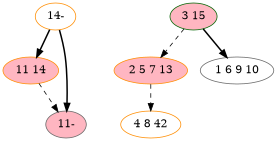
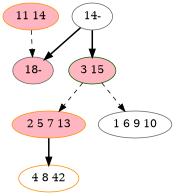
node "14-": color darkorange -> gray40
edge "14-" -> "11 14": now "14-" -> "3 15"
edge "3 15" -> "1 6 9 10": style bold -> dashed
edge "2 5 7 13" -> "4 8 42": style dashed -> bold
node "11-": label "11-" -> "18-"
